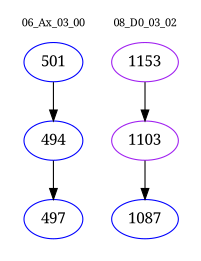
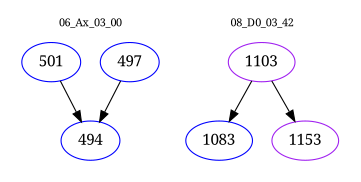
cluster "08_D0_03_02": label "08_D0_03_02" -> "08_D0_03_42"
edge "1153" -> "1103": reversed
edge "494" -> "497": reversed
node "1087": label "1087" -> "1083"
